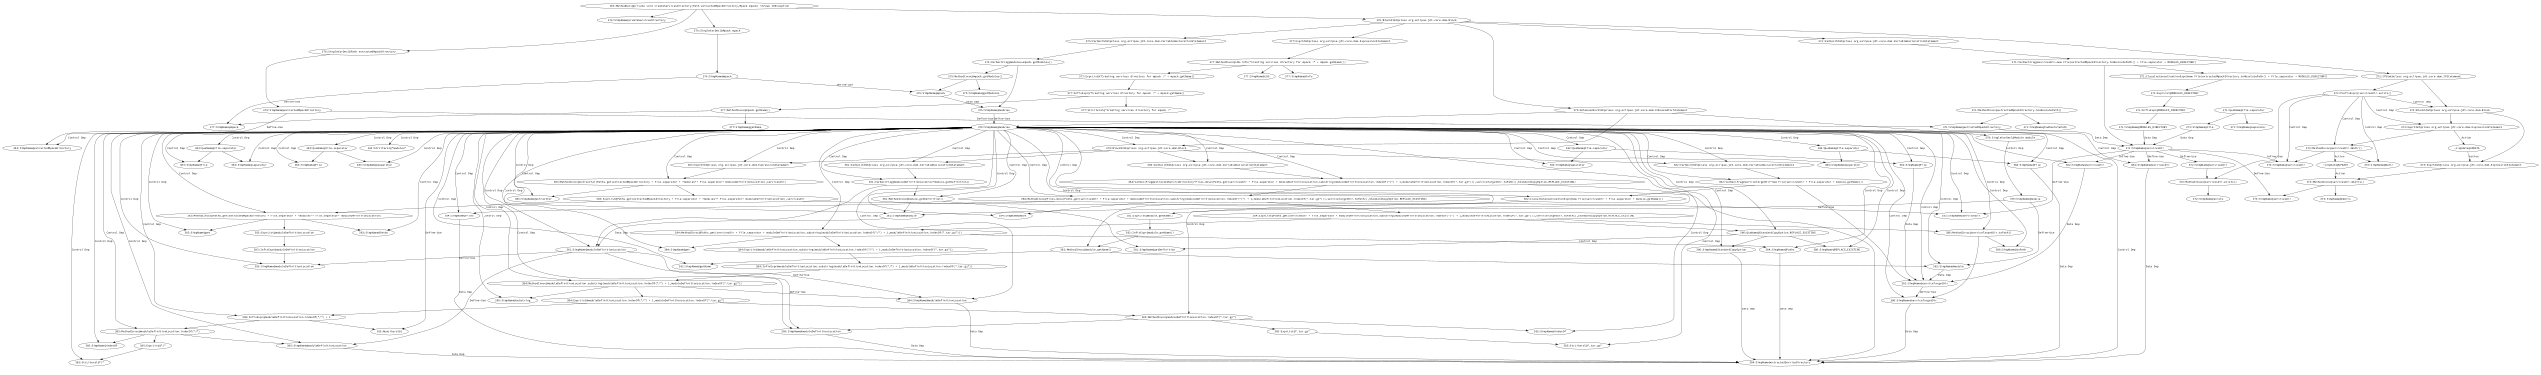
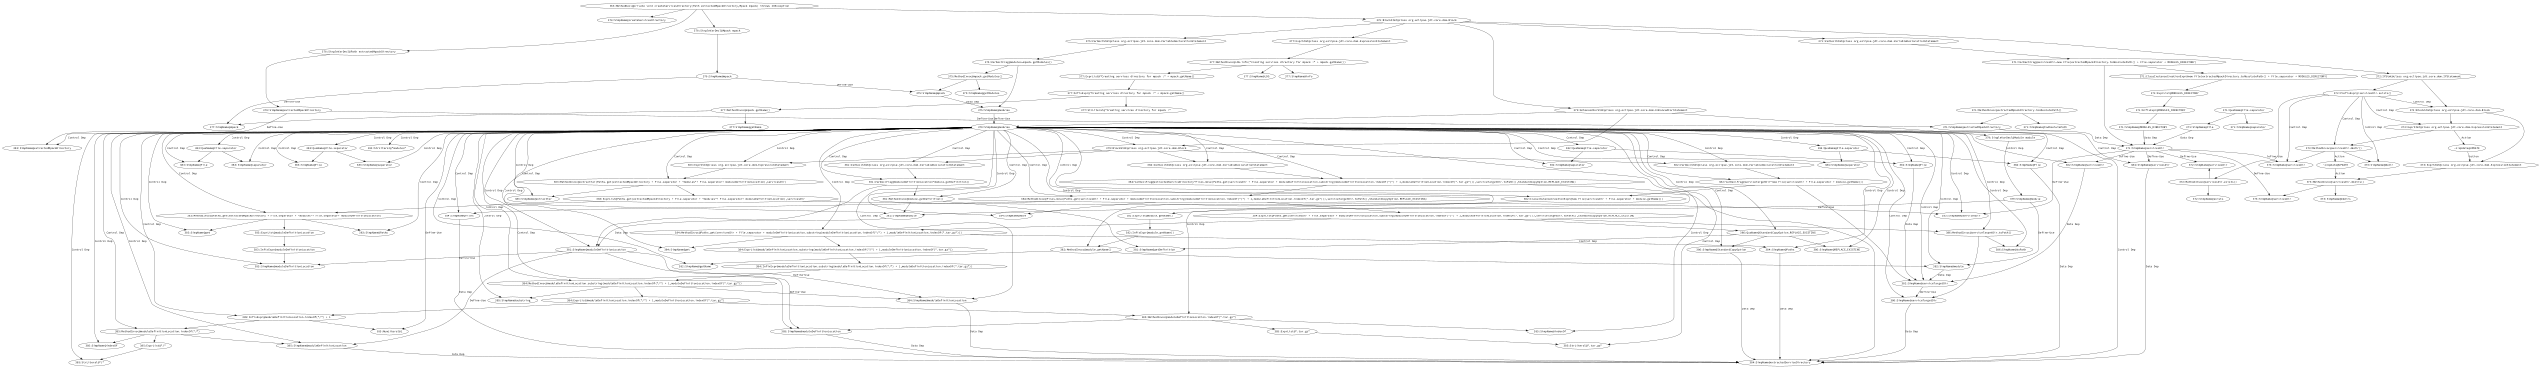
edge "372:SimpName@servicesDir" -> "372:MethodInvoc@servicesDir.exists()": reversed
